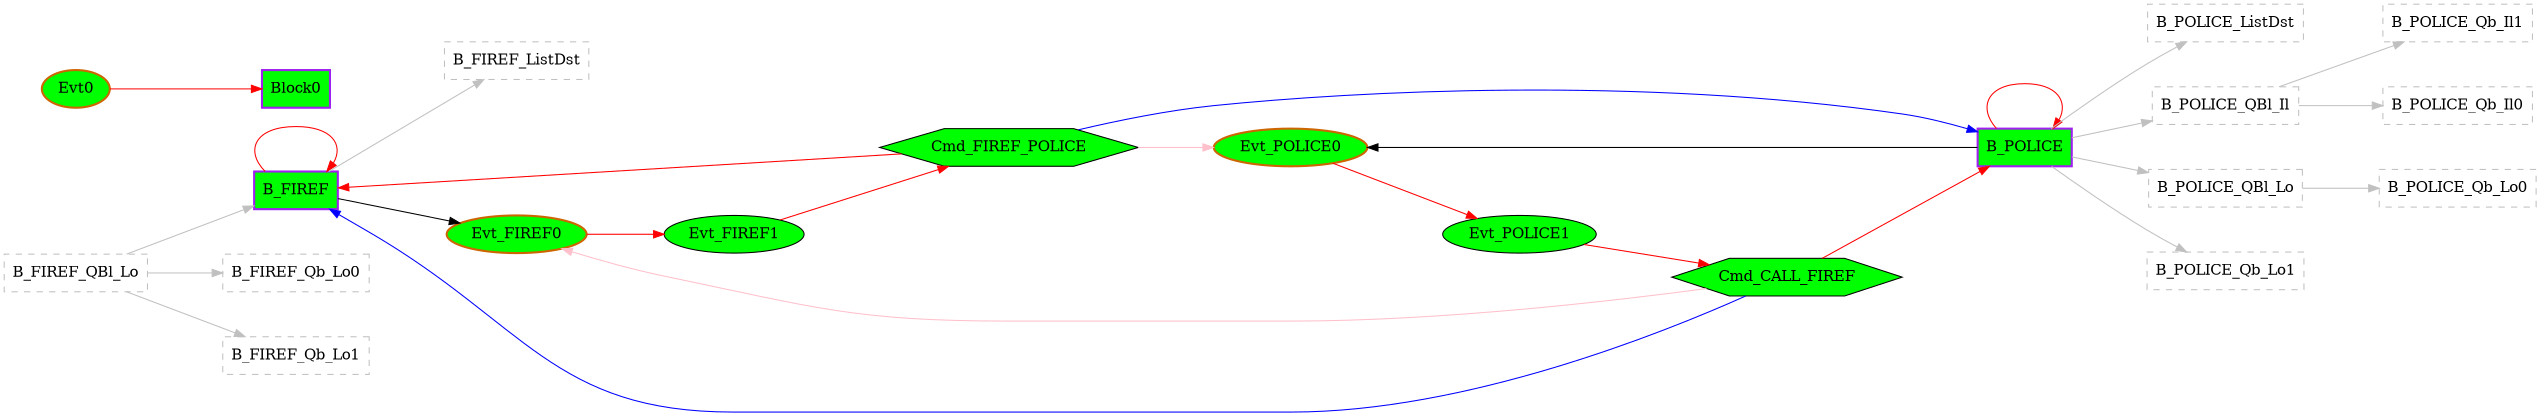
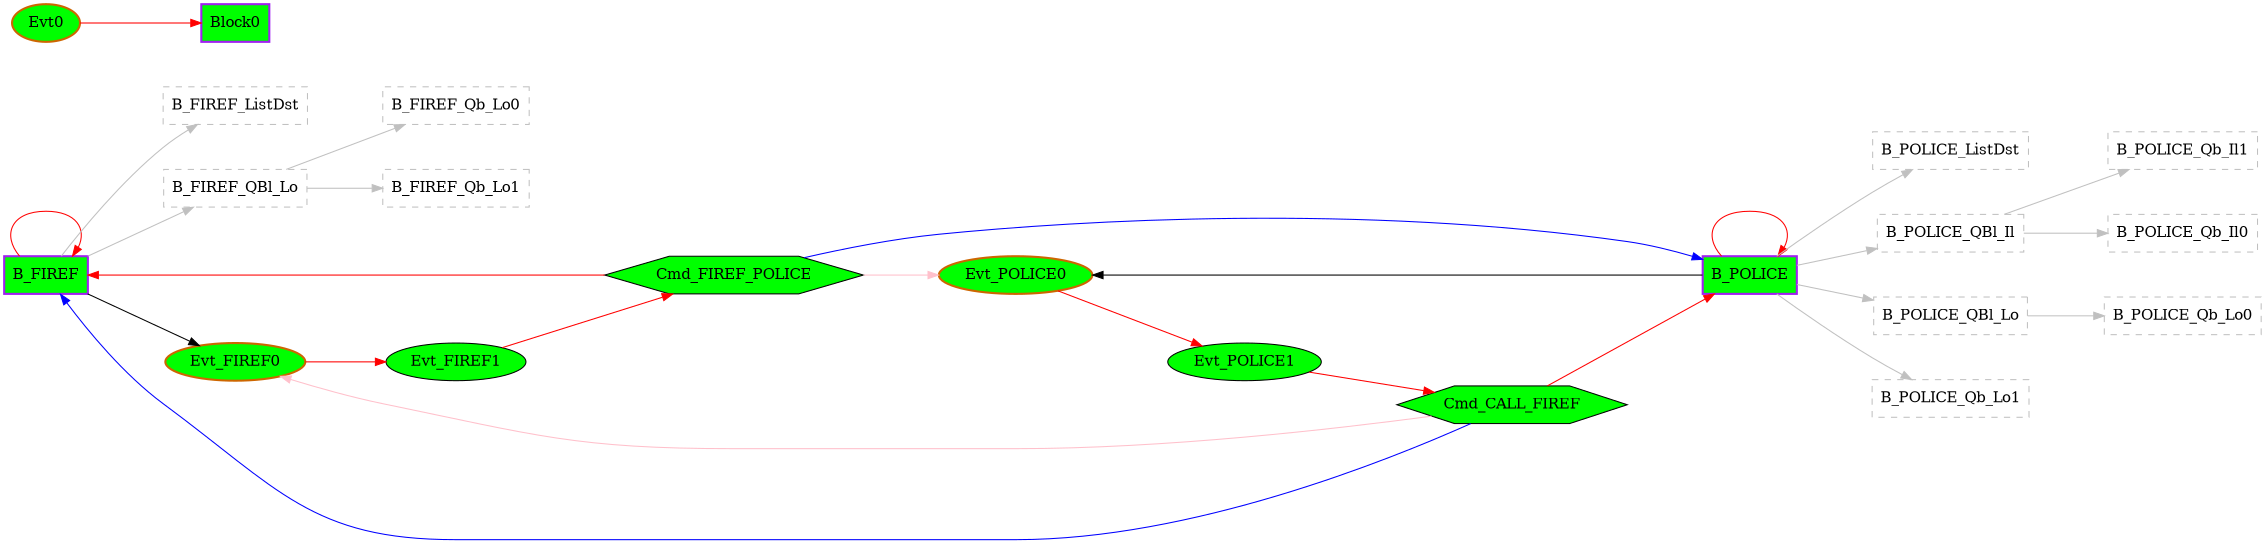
edge "B_FIREF_QBl_Lo" -> "B_FIREF": reversed
